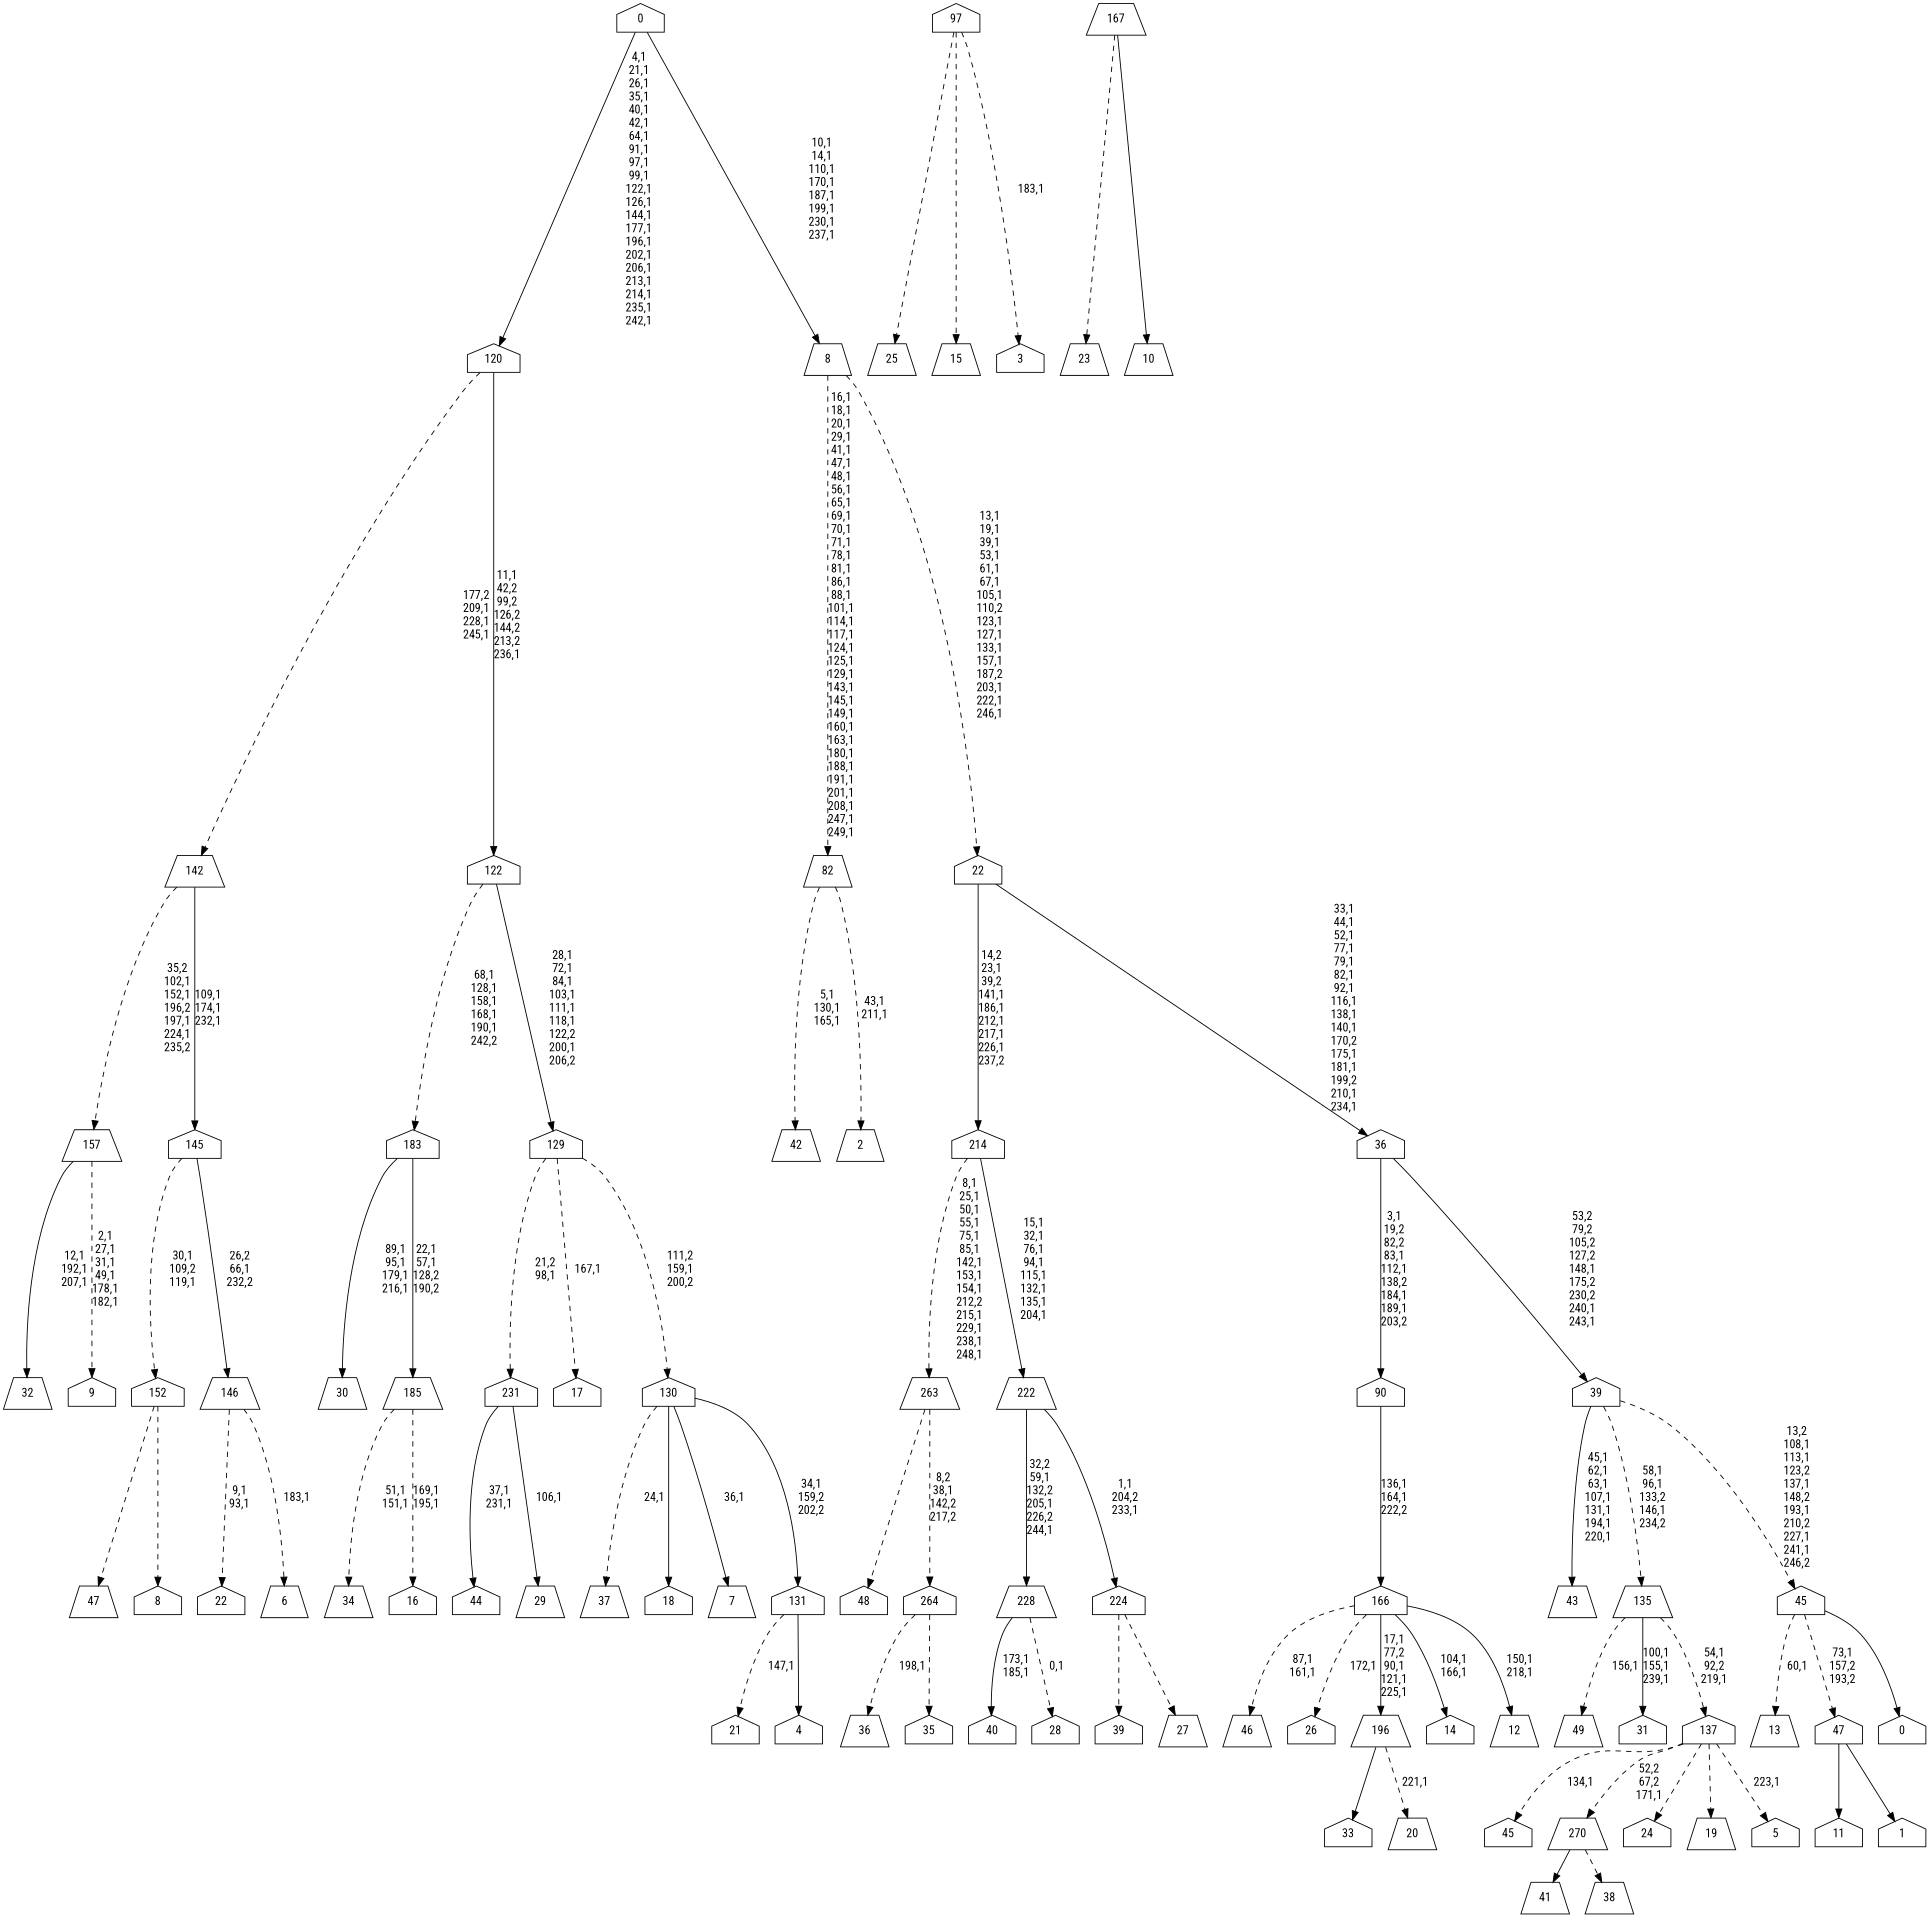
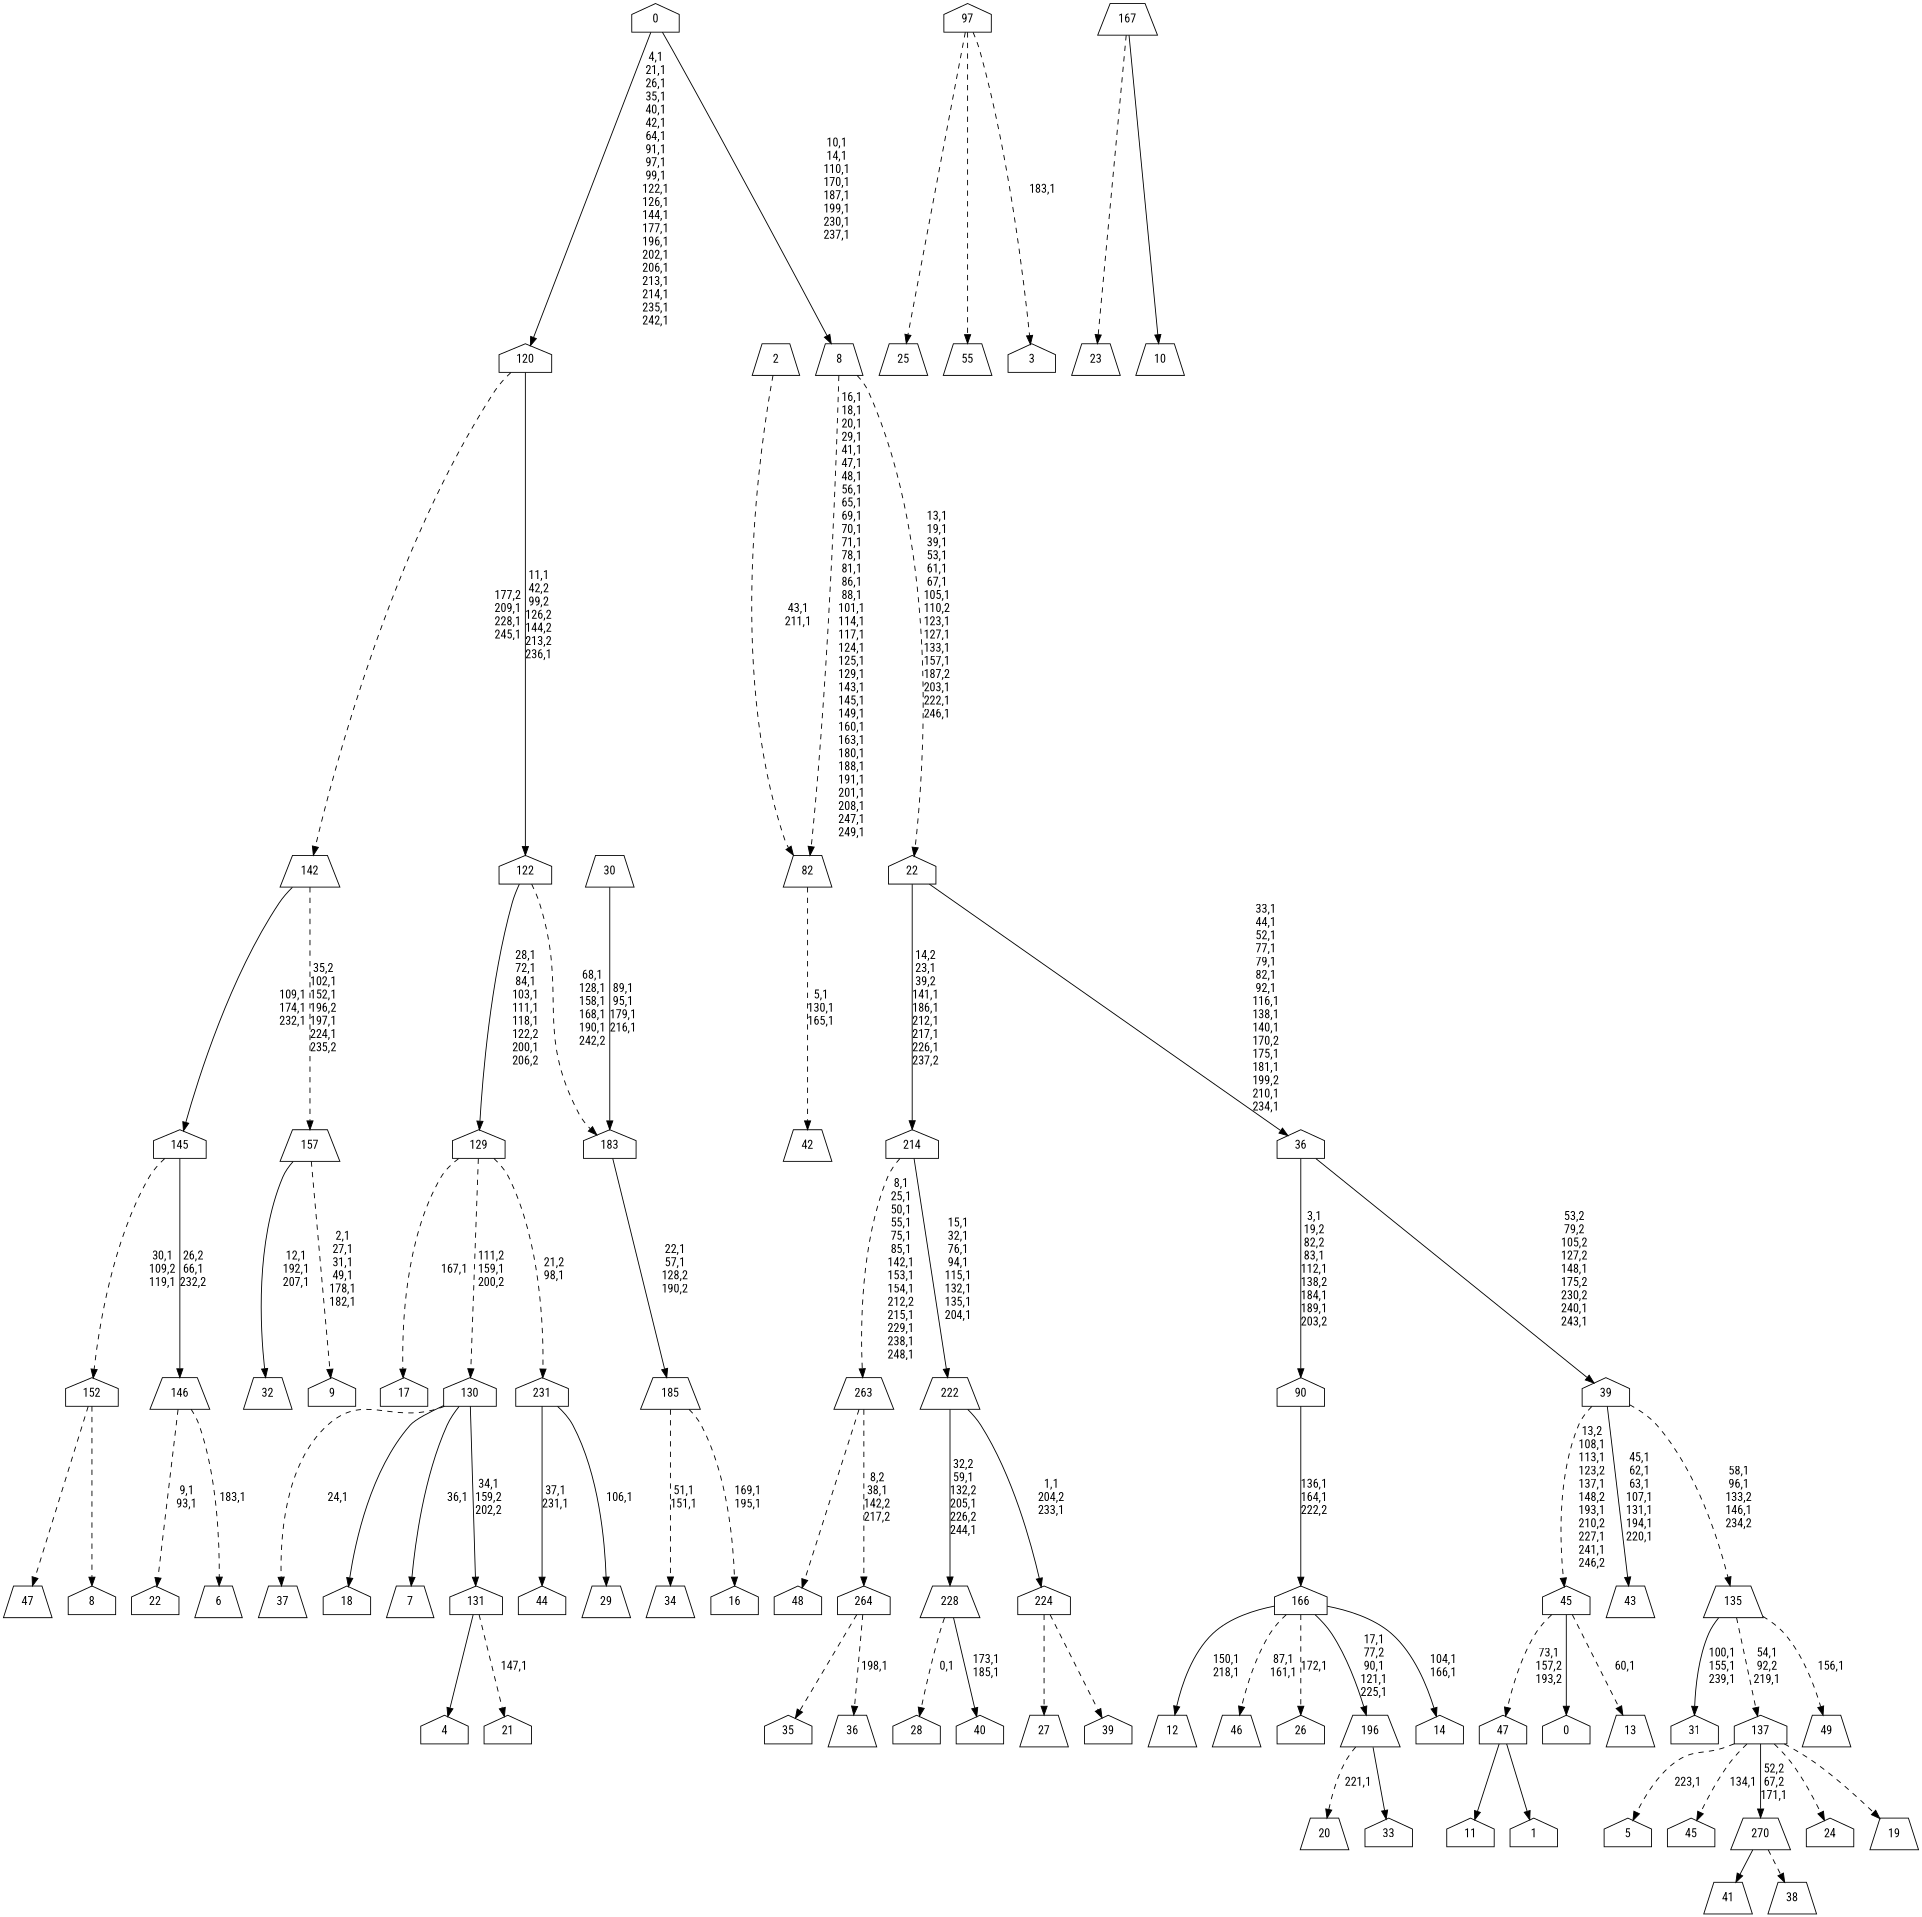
node "15": label "15" -> "55"
edge "82" -> "2": reversed
edge "183" -> "30": reversed
edge "137" -> "270": style dashed -> solid
